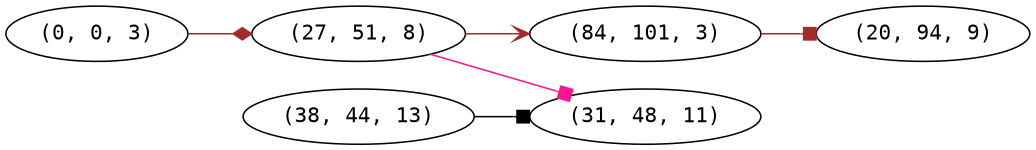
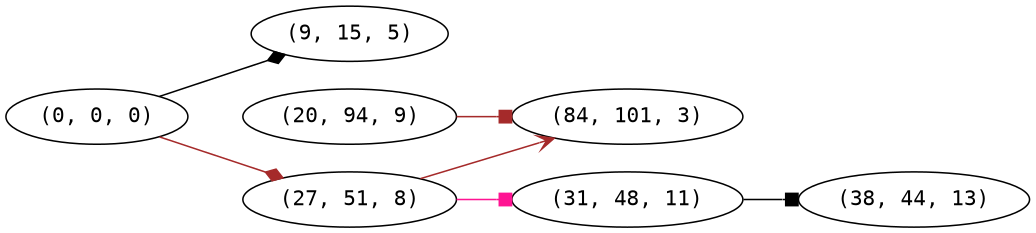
node "(0, 0, 3)": label "(0, 0, 3)" -> "(0, 0, 0)"
node "(9, 15, 5)": added
edge "(84, 101, 3)" -> "(20, 94, 9)": reversed
edge "(38, 44, 13)" -> "(31, 48, 11)": reversed
